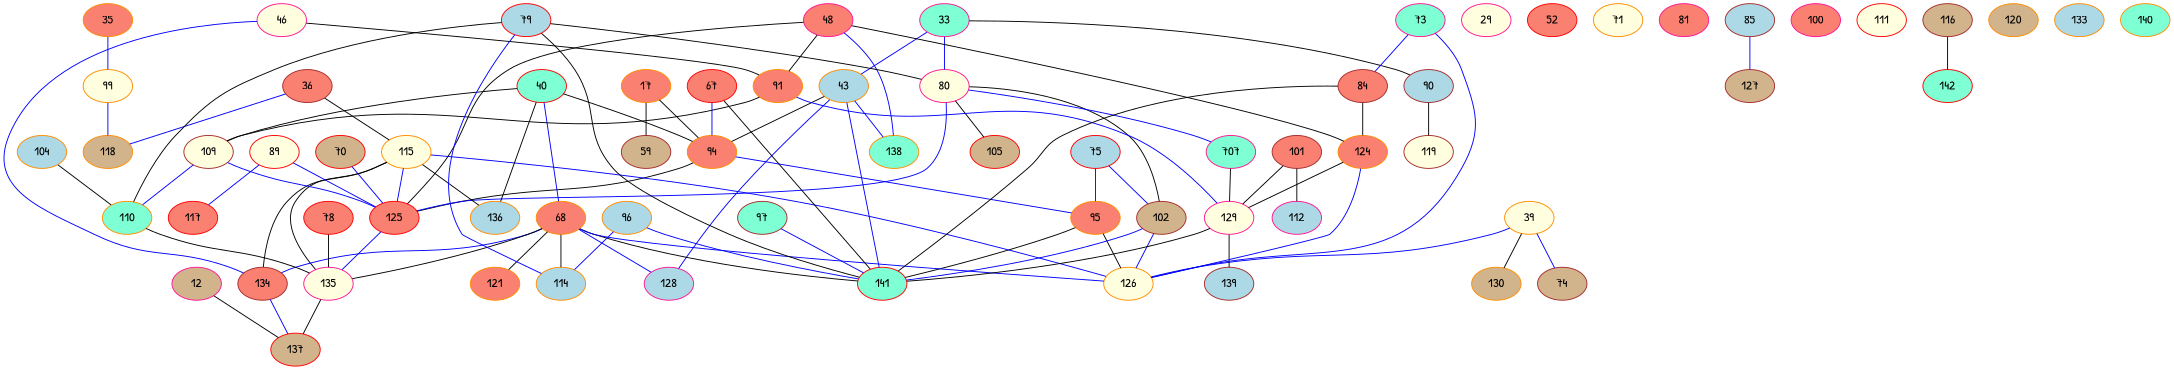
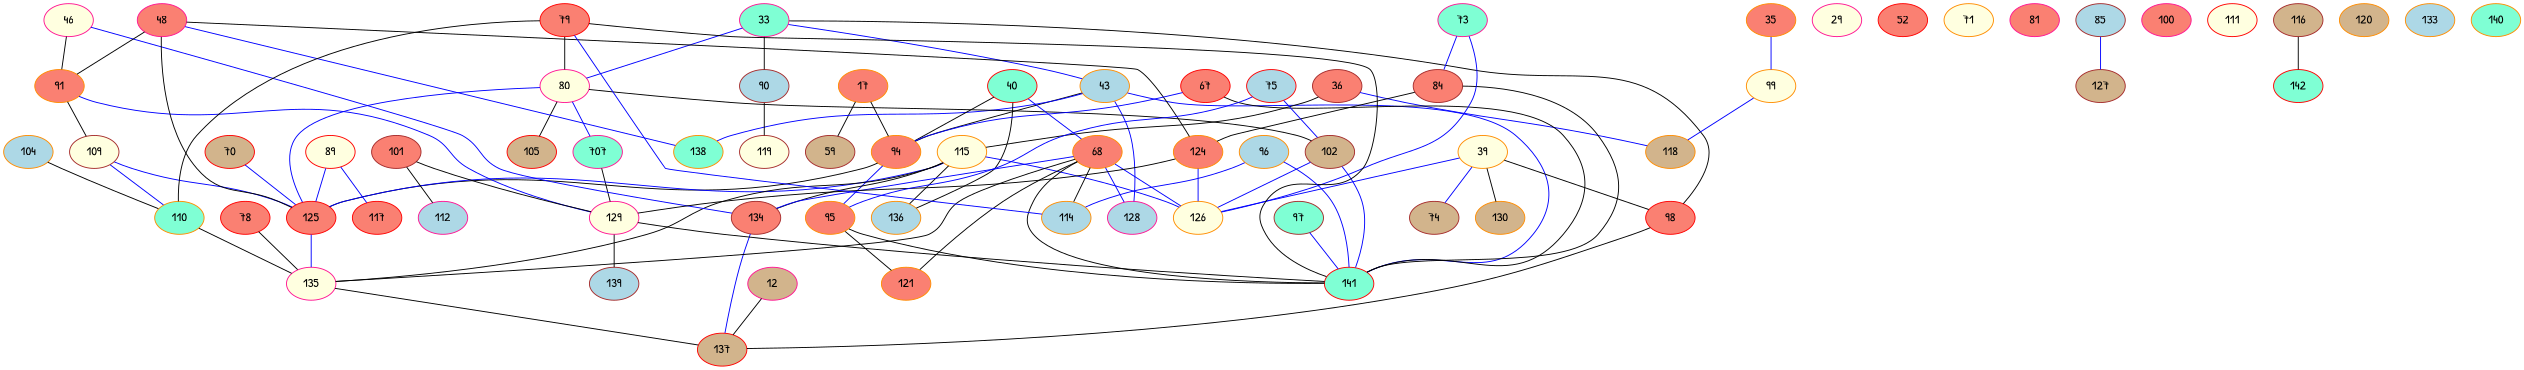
node "79": fillcolor lightblue -> salmon
edge "40" -- "109": removed
node "98": added
edge "95" -- "126": now "95" -- "121"
